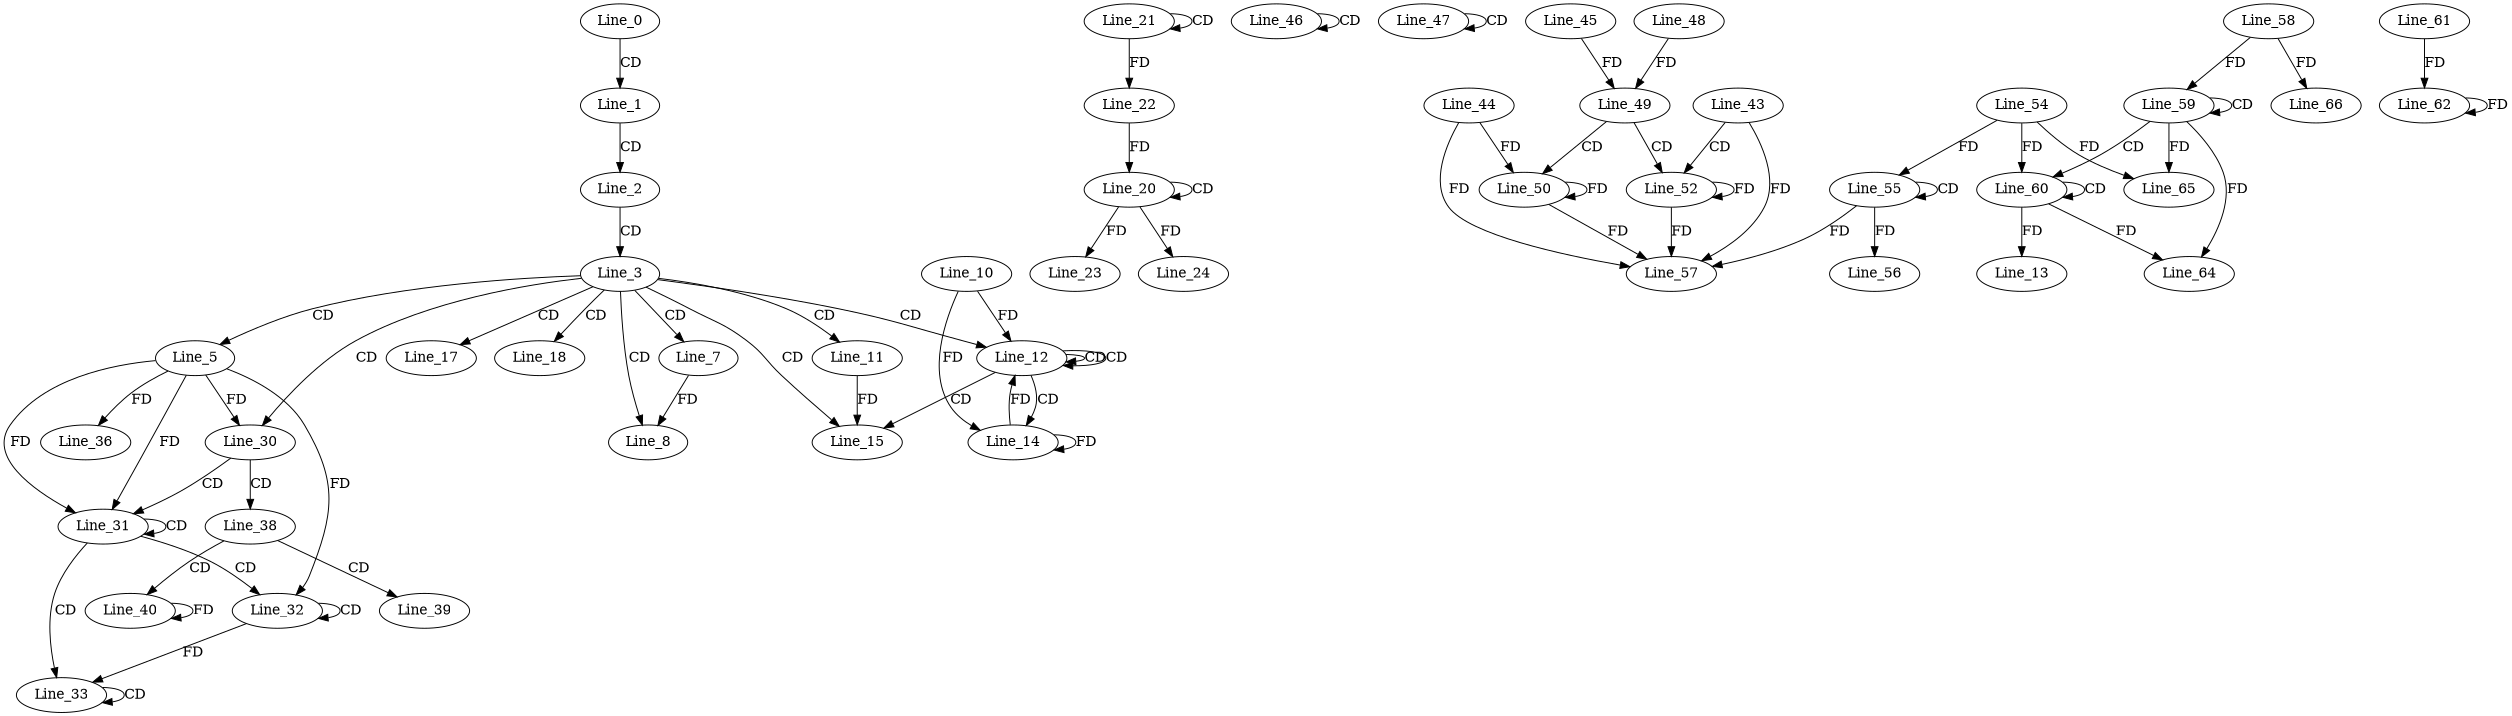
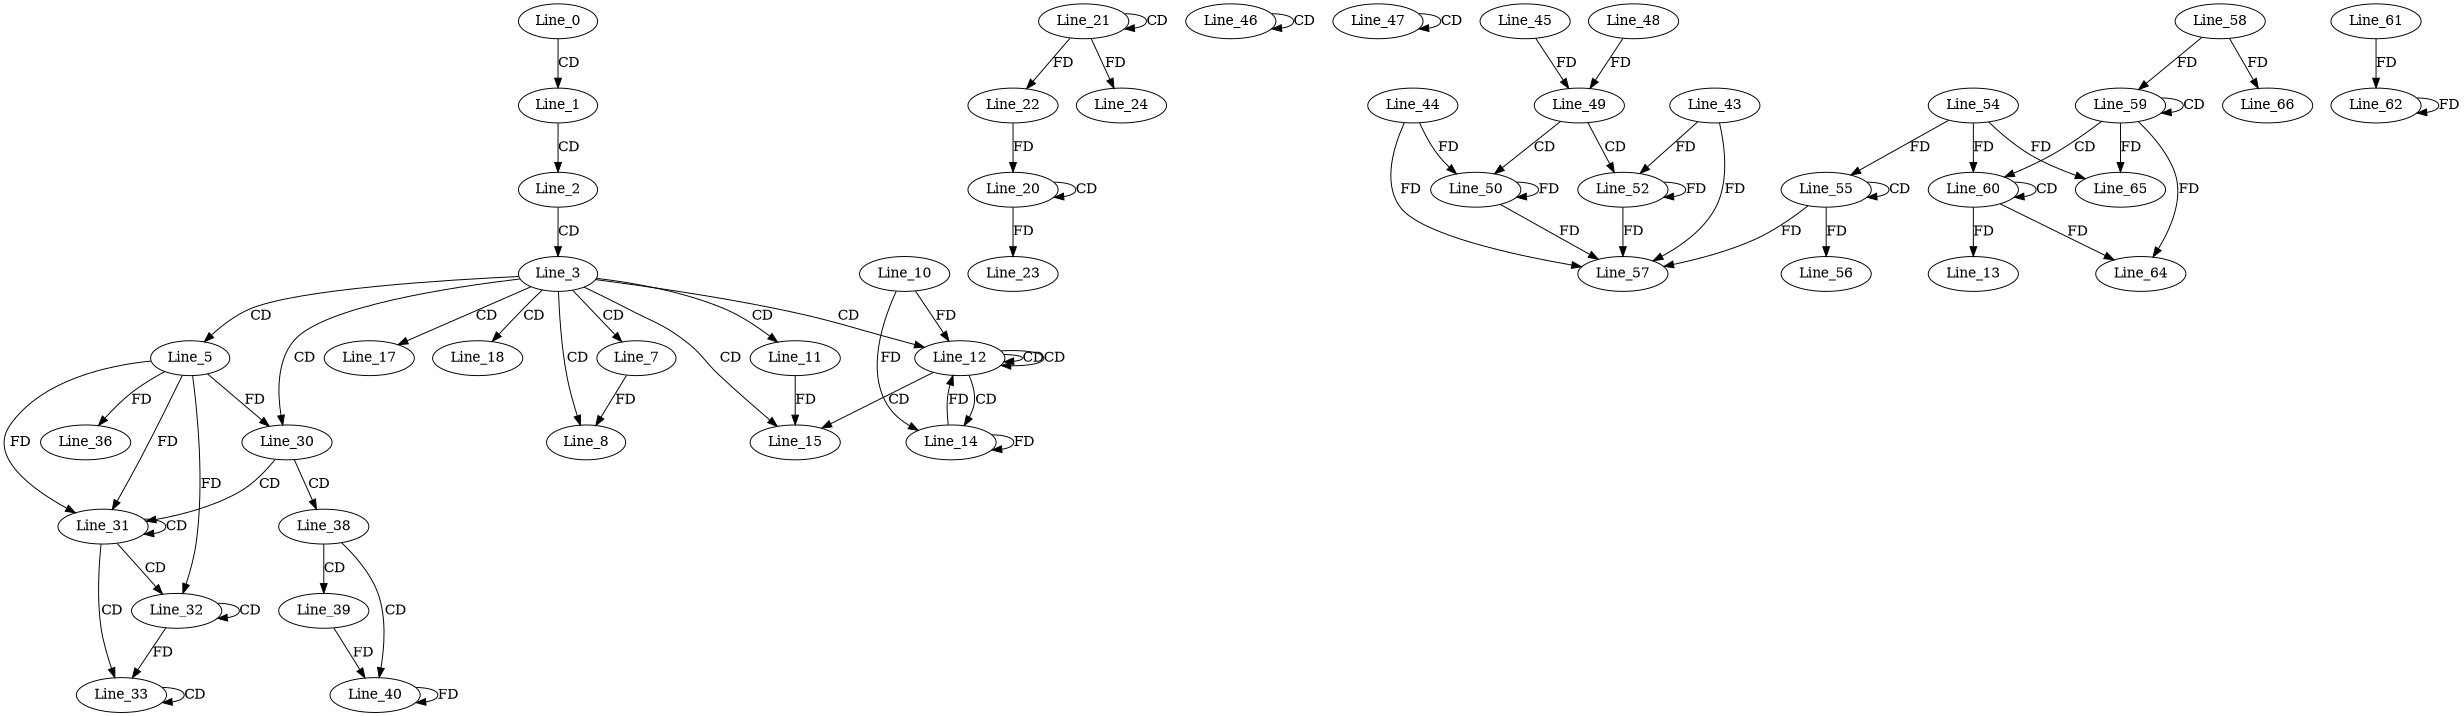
edge "Line_43" -> "Line_52": label "CD" -> "FD"
edge "Line_20" -> "Line_24": now "Line_21" -> "Line_24"
edge "Line_39" -> "Line_40": added, label "FD"
